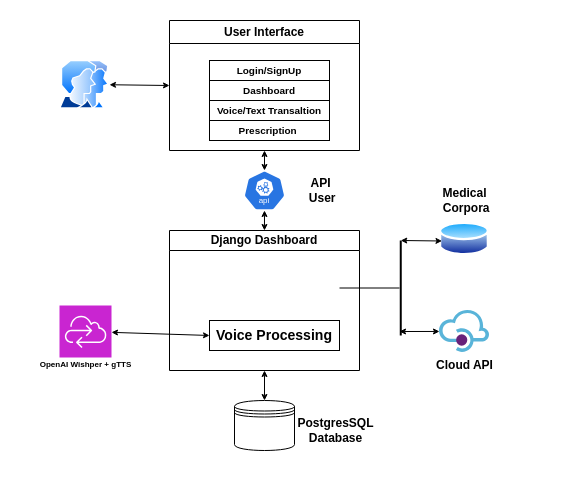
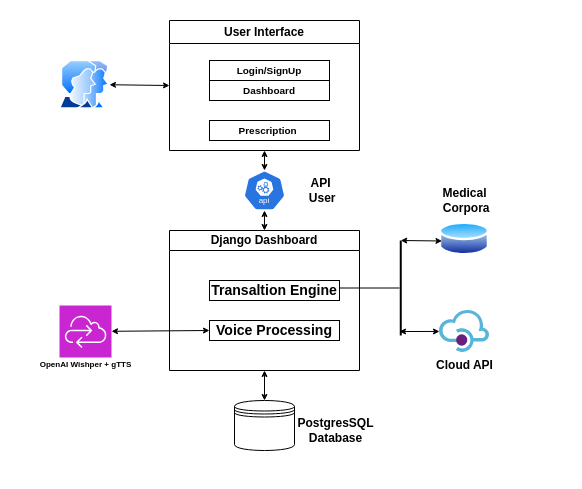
node "Voice/Text Transaltion": removed
node "Transaltion Engine": added
node "Voice Processing": size 130x30 -> 130x20
